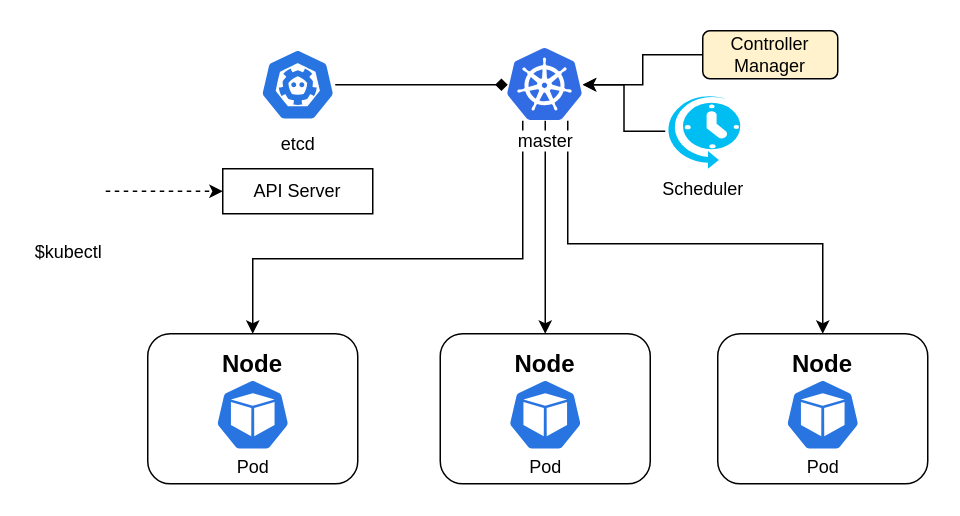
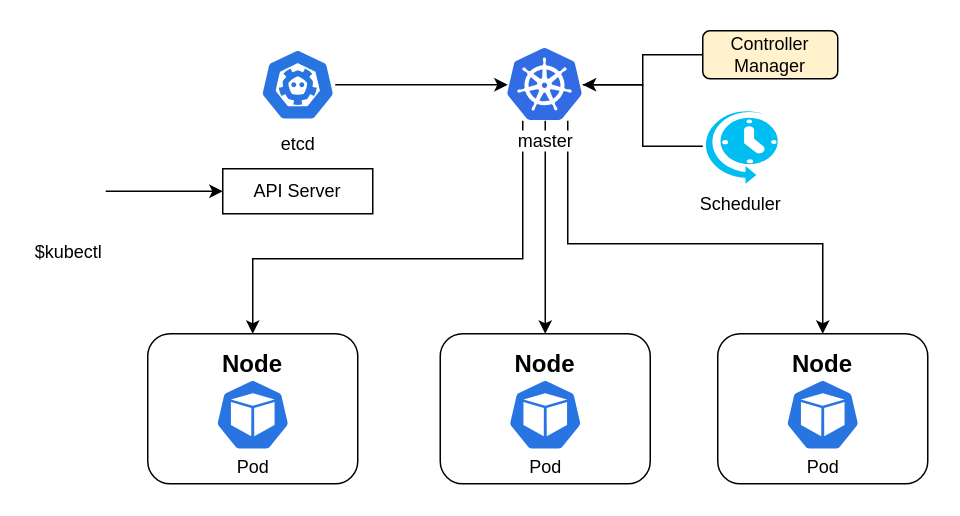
edge "Controller Manager" -> "master": arrowhead classic -> none
edge "etcd" -> "master": arrowhead diamond -> classic
node "Scheduler": moved (703, 131) -> (740, 146)
edge "$kubectl" -> "API Server": style dashed -> solid
